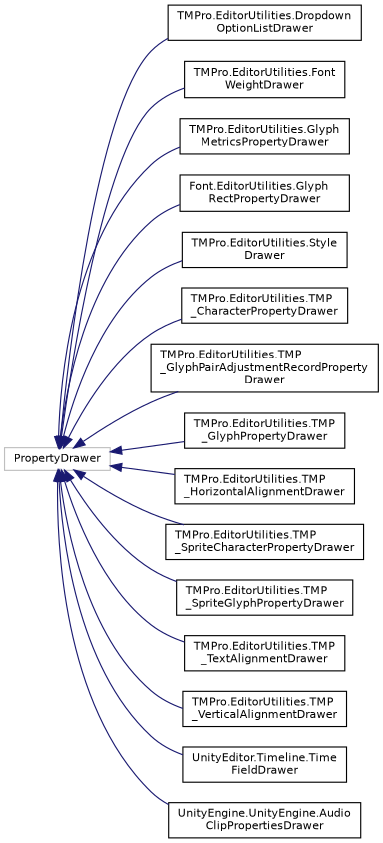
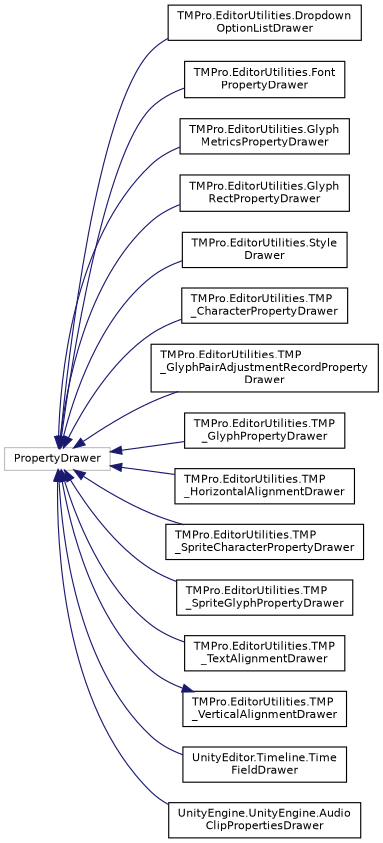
node "TMPro.EditorUtilities.Font WeightDrawer": label "TMPro.EditorUtilities.Font WeightDrawer" -> "TMPro.EditorUtilities.Font PropertyDrawer"
node "Font.EditorUtilities.Glyph RectPropertyDrawer": label "Font.EditorUtilities.Glyph RectPropertyDrawer" -> "TMPro.EditorUtilities.Glyph RectPropertyDrawer"
edge "TMPro.EditorUtilities.TMP _VerticalAlignmentDrawer" -> "PropertyDrawer": reversed
